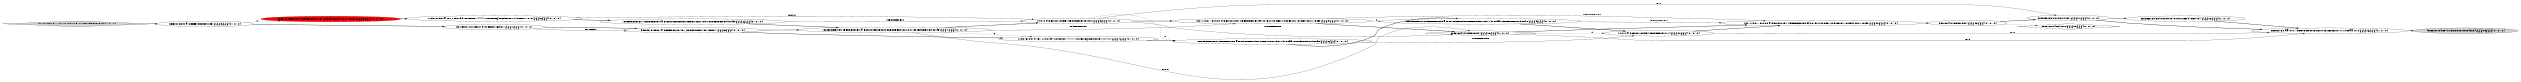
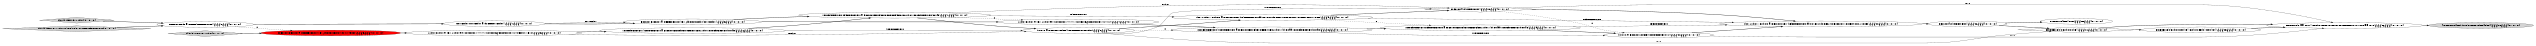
node "assertEquals(1,authors.size())@@@14@@@['1', '1', '1']": shape ellipse -> diamond
node "shouldInsertNewAuthor['1', '0', '0']": added
edge "executor.flushStatements()@@@12@@@['1', '1', '1']" -> "executor.rollback(true)@@@13@@@['1', '1', '1']": style dashed -> bold
node "executor.rollback(true)@@@13@@@['1', '1', '1']": shape diamond -> ellipse
node "shouldInsertNewAuthor['0', '1', '0']": added
